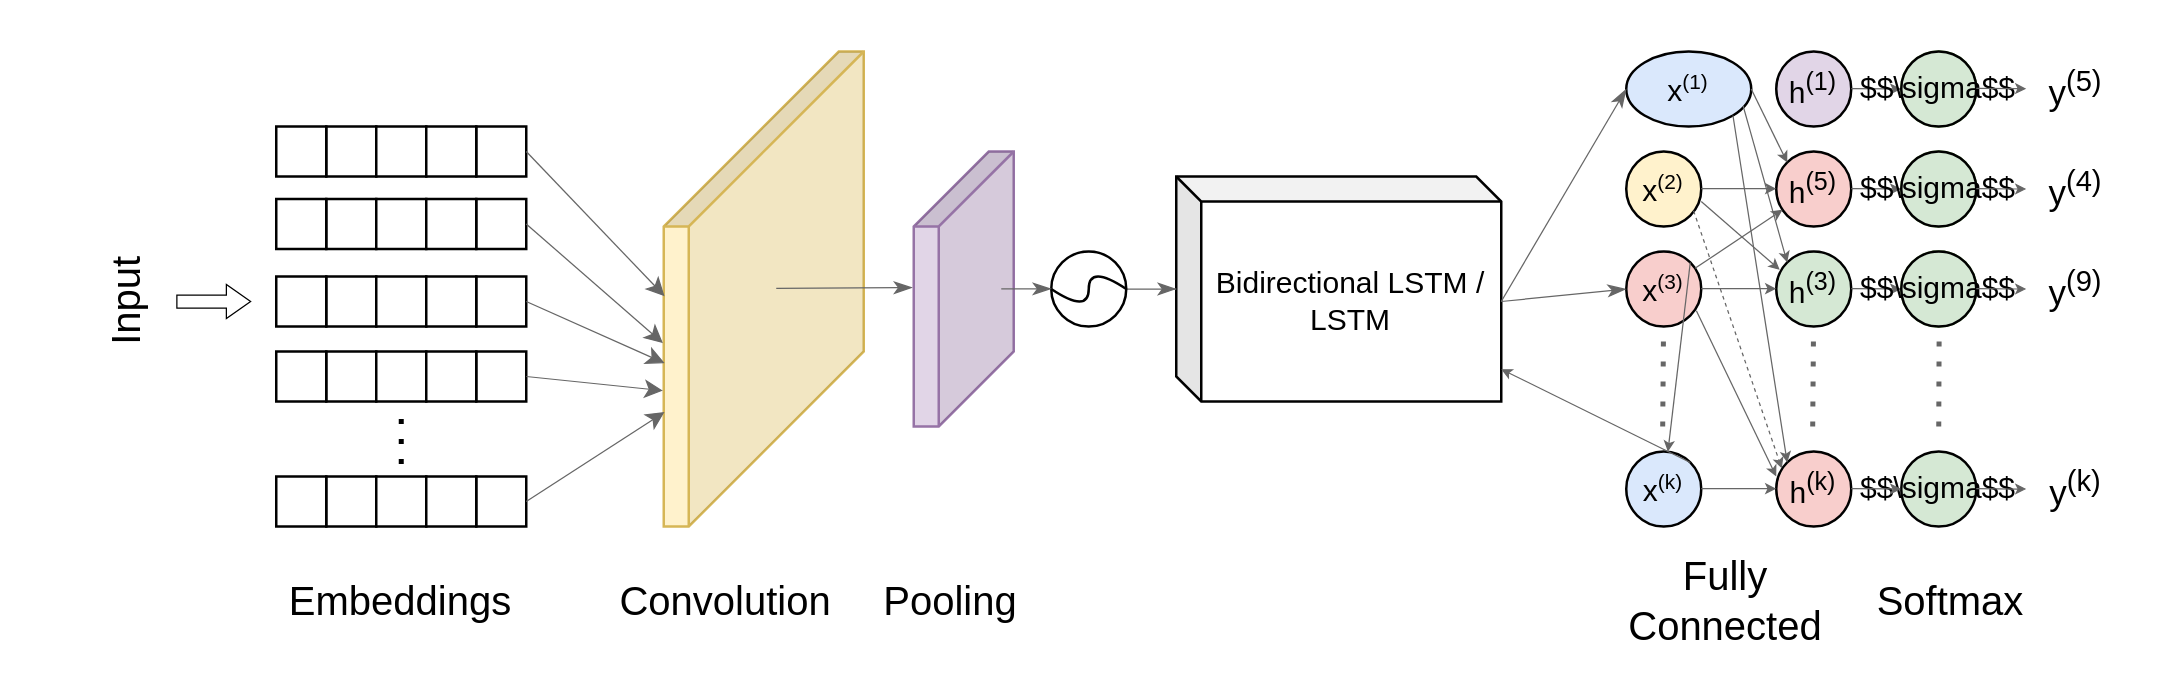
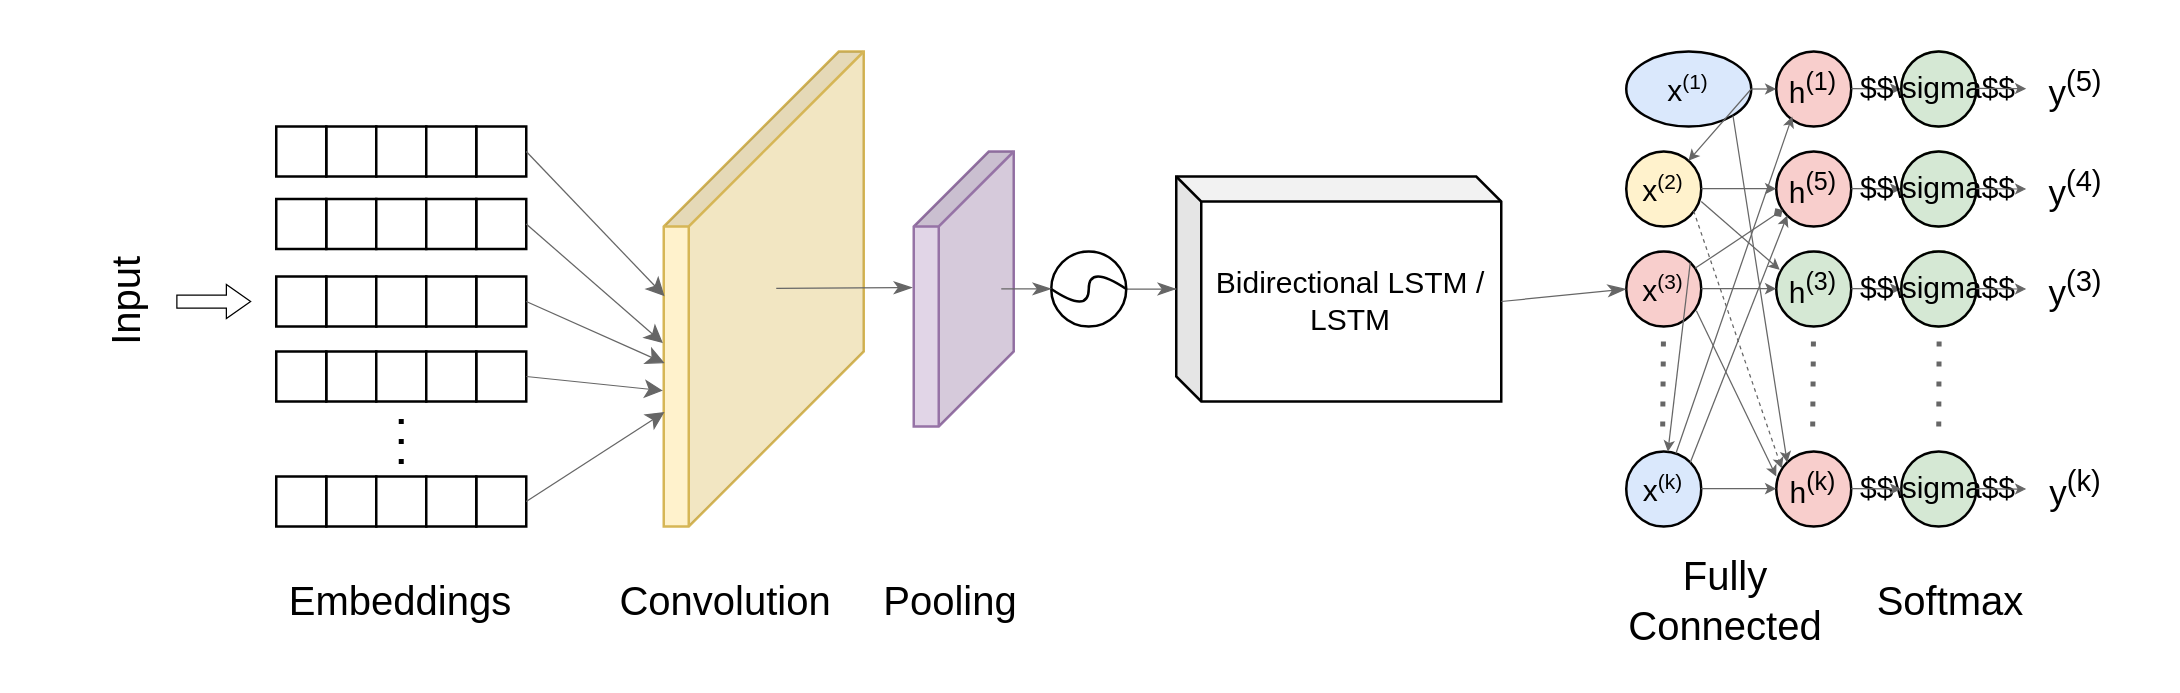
edge "x(1)" -> "h(1)": added
node "h(1)": fillcolor #e1d5e7 -> #f8cecc
edge "x(1)" -> "h(5)": now "x(1)" -> "x(2)"
edge "x(1)" -> "h(3)": removed
edge "Bidirectional LSTM / LSTM" -> "x(1)": removed
edge "x(3)" -> "h(5)": arrowhead classic -> diamond
node "y(9)": label "y(9)" -> "y(3)"
edge "x(k)" -> "h(1)": added
edge "x(k)" -> "Bidirectional LSTM / LSTM": now "x(k)" -> "h(5)"
